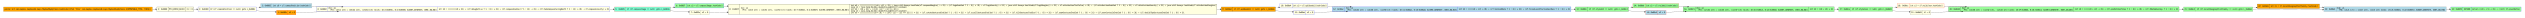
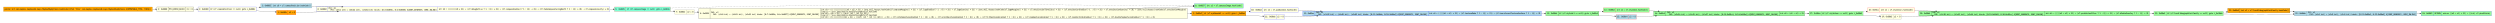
edge "6: 0x0027" -> "8: 0x002f": reversed
